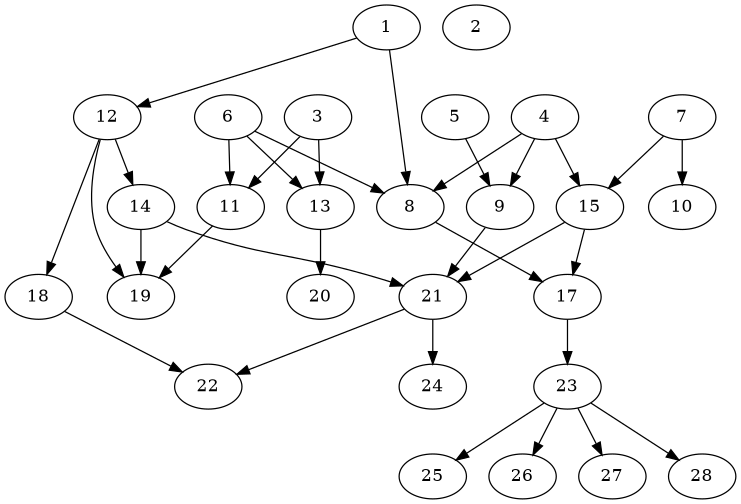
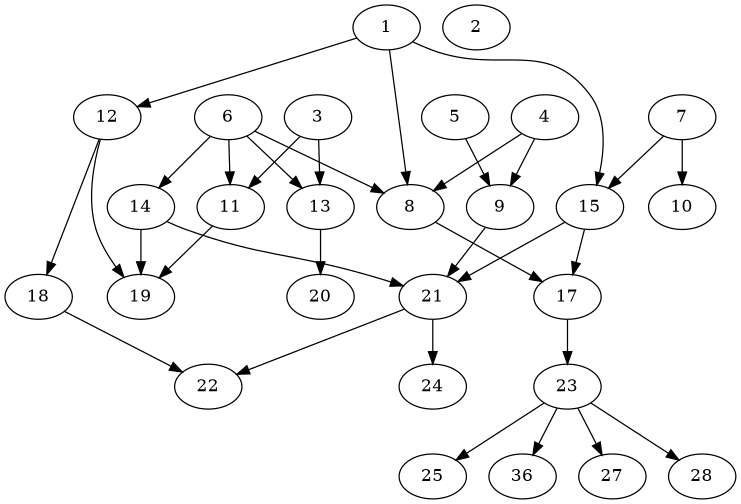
edge "12" -> "14": now "6" -> "14"
edge "4" -> "15": now "1" -> "15"
node "26": label "26" -> "36"
